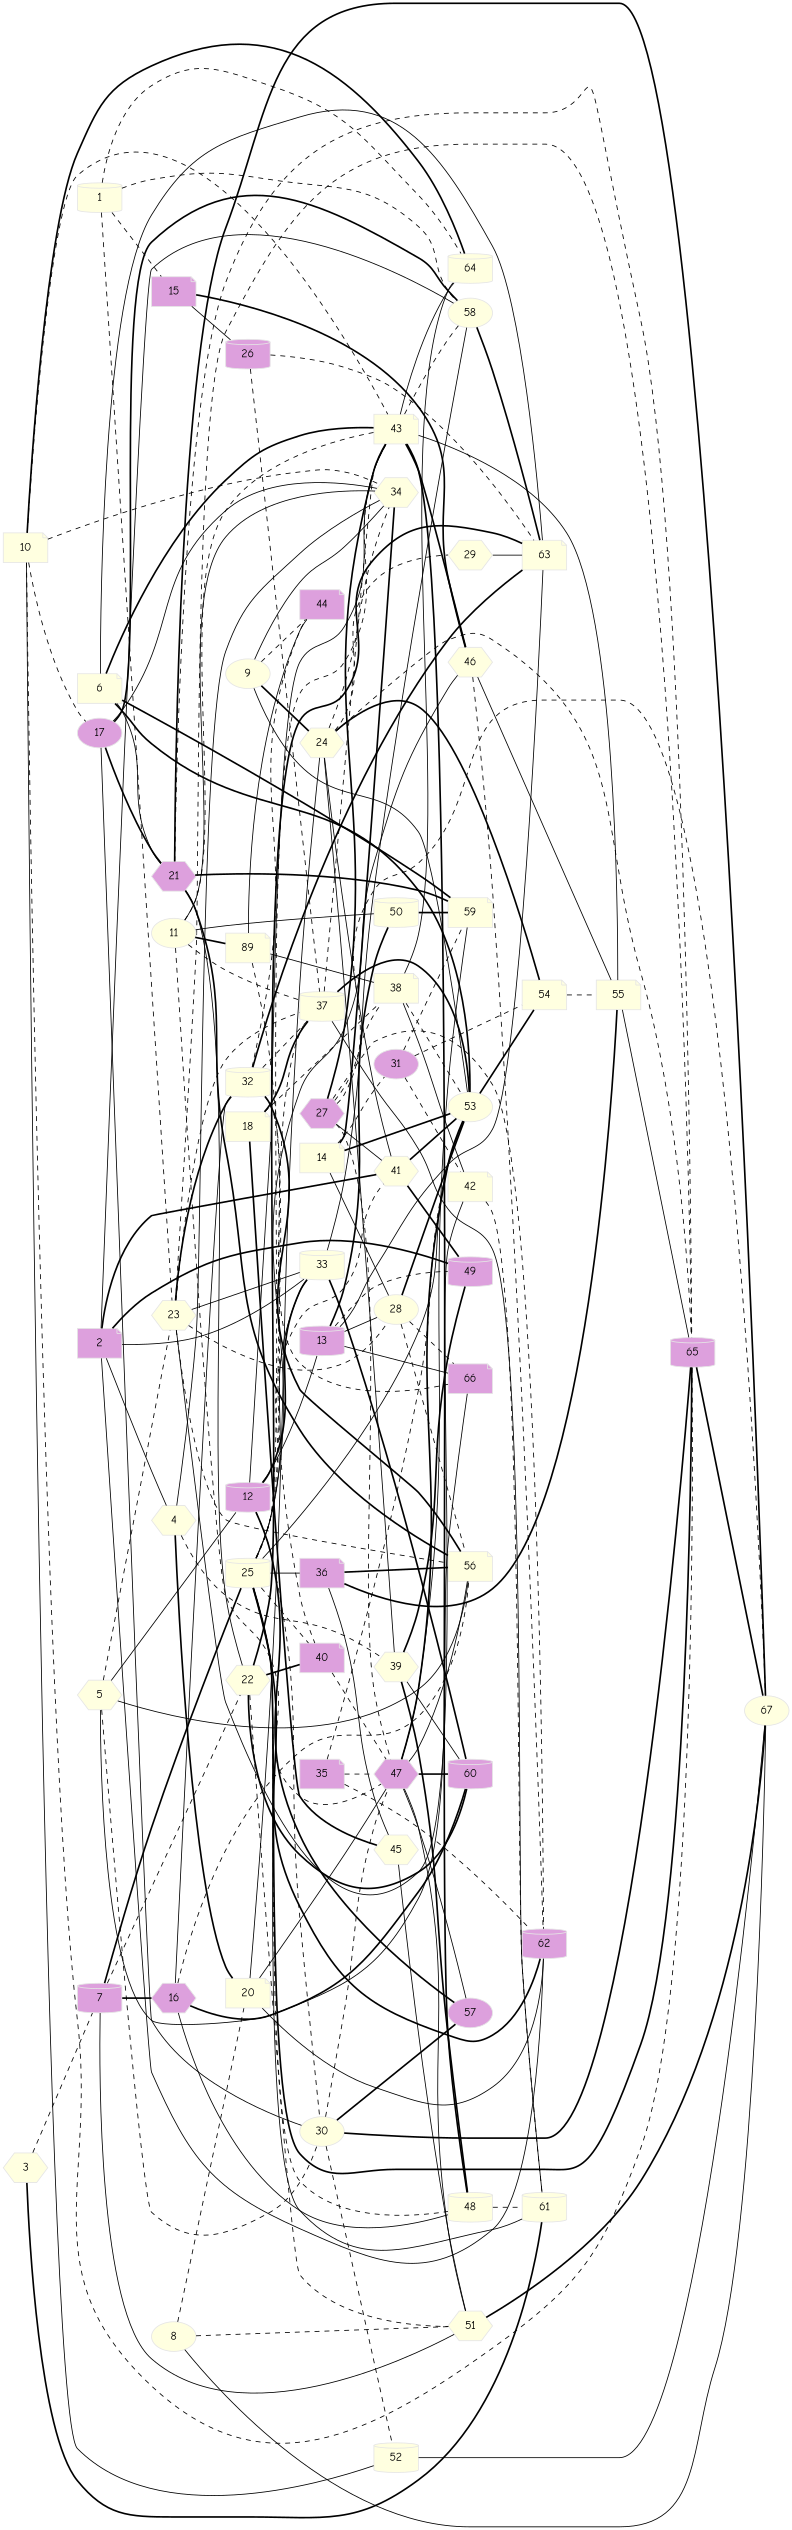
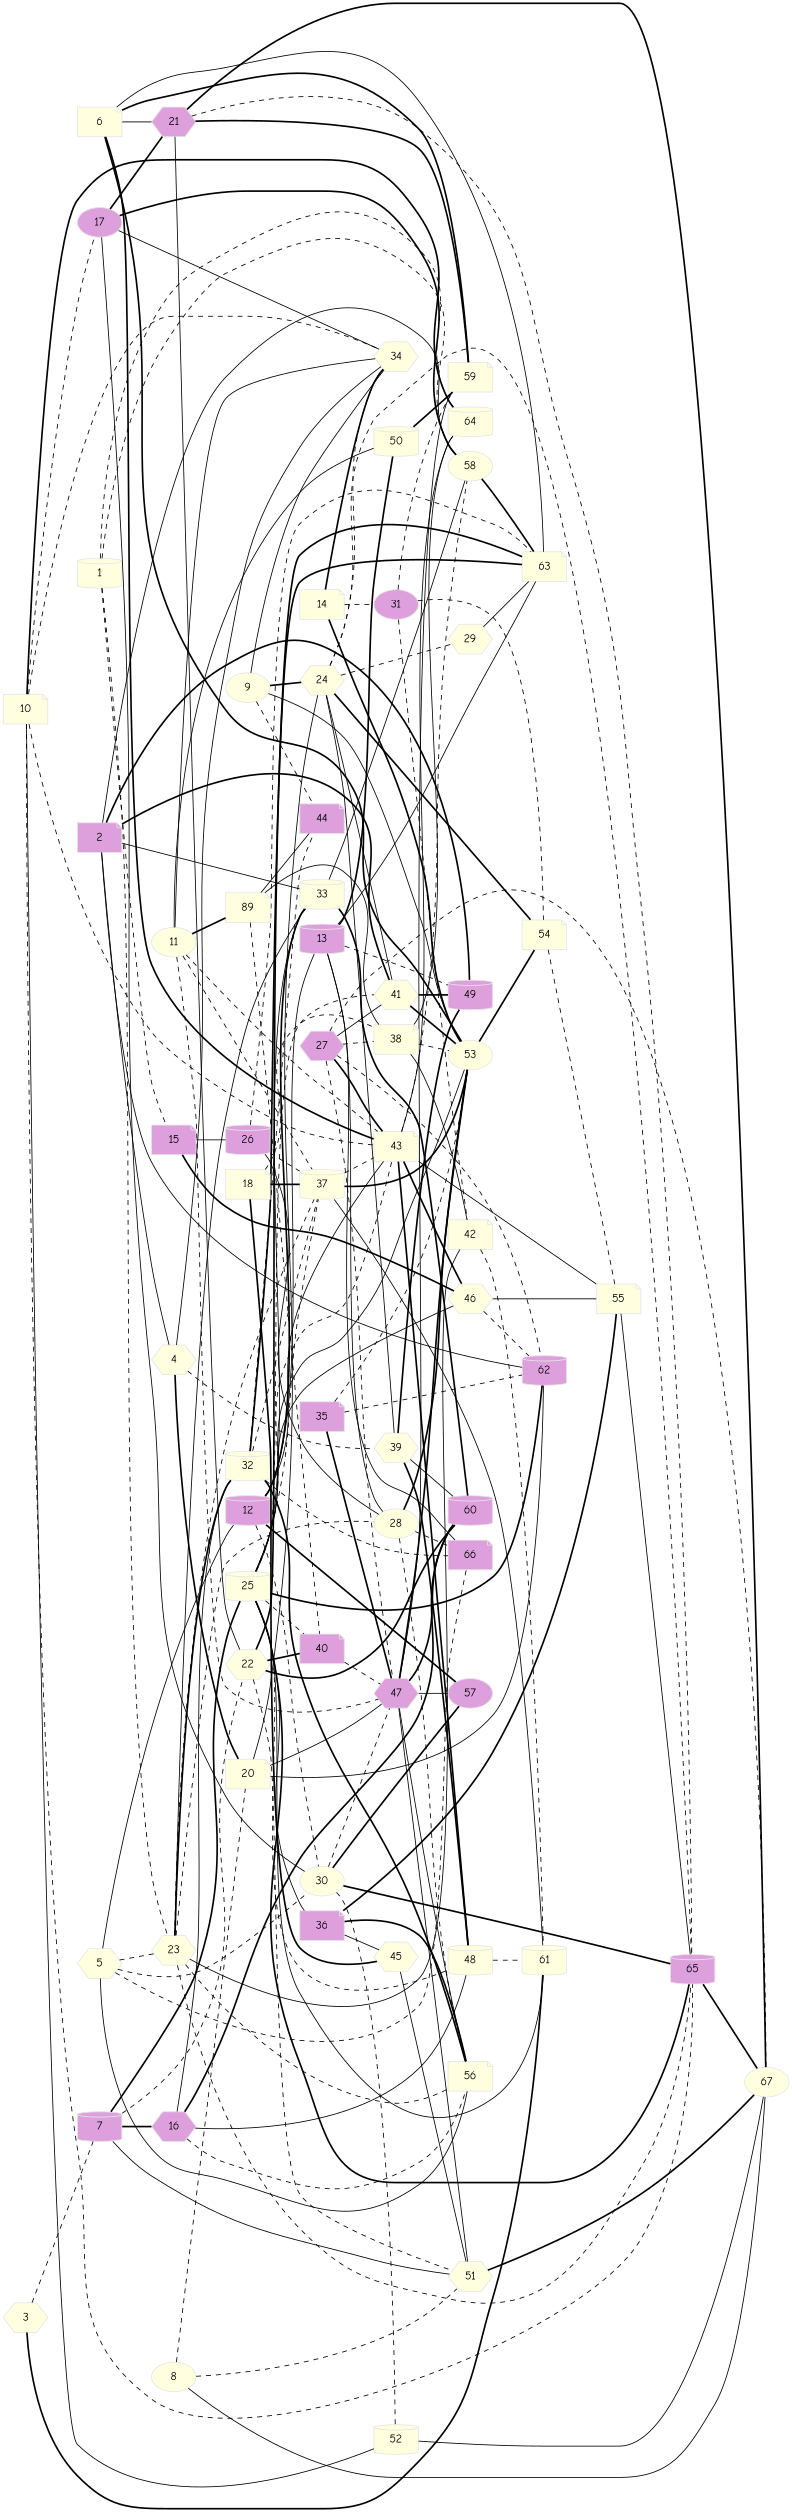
edge "14" -- "28": now "26" -- "28"
edge "21" -- "56": removed
edge "35" -- "47": style dashed -> bold
edge "66" -- "5": style solid -> dashed
